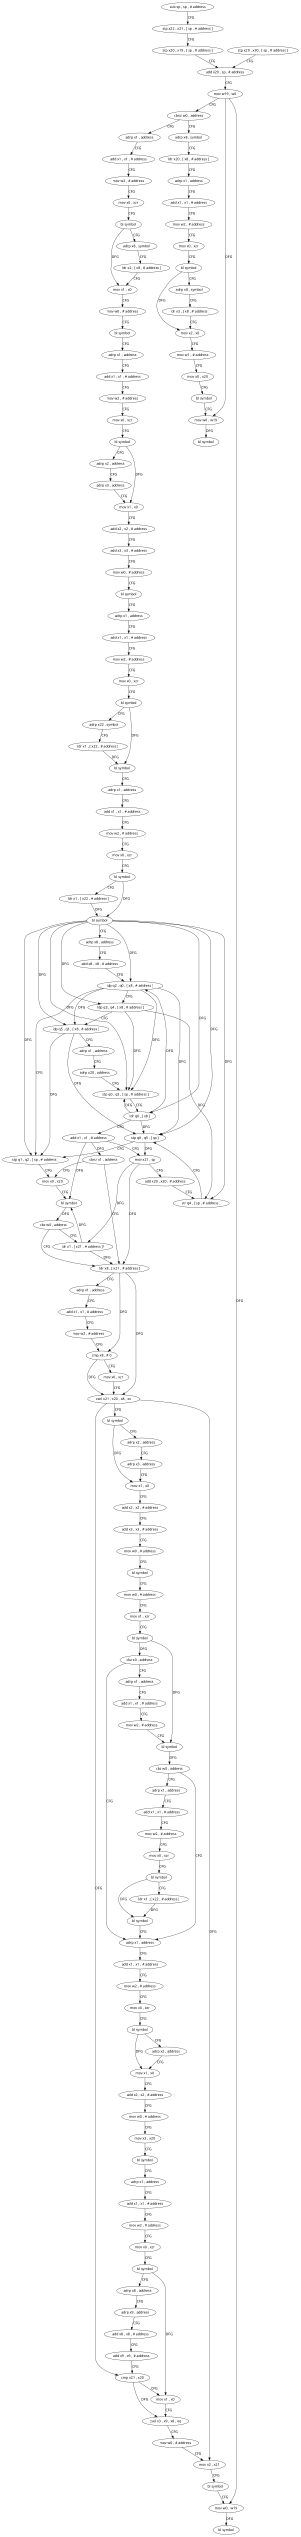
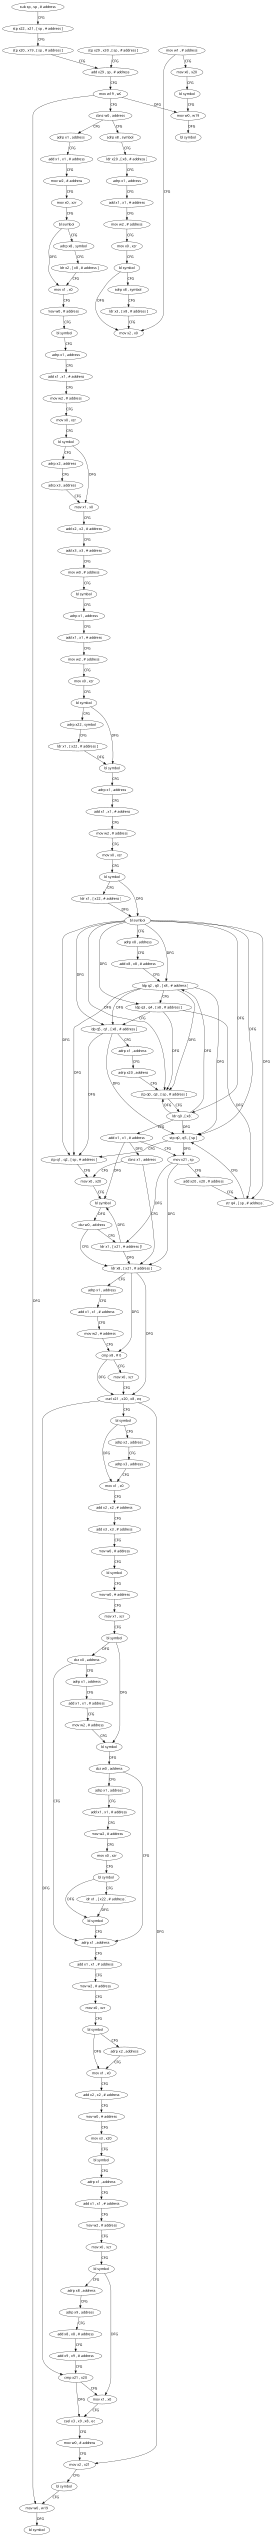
edge "mov x2 , x0" -> "mov w1 , # address": reversed
edge "ldp q2 , q0 , [ x8 , # address ]" -> "stp q1 , q2 , [ sp , # address ]": label "CFG" -> "DFG"
